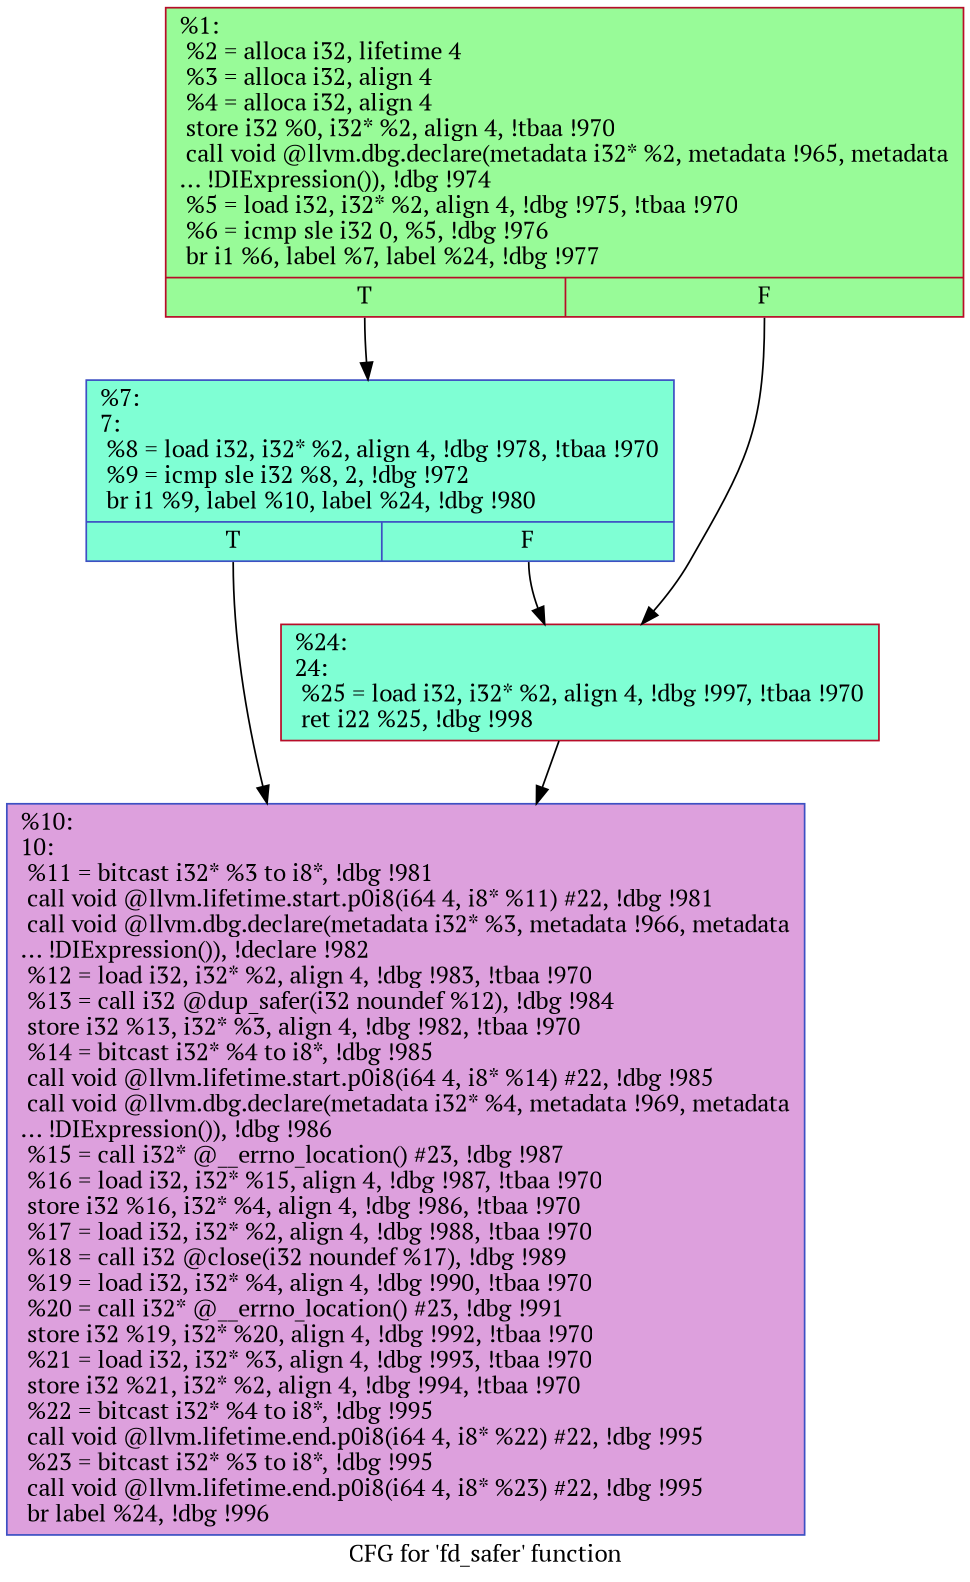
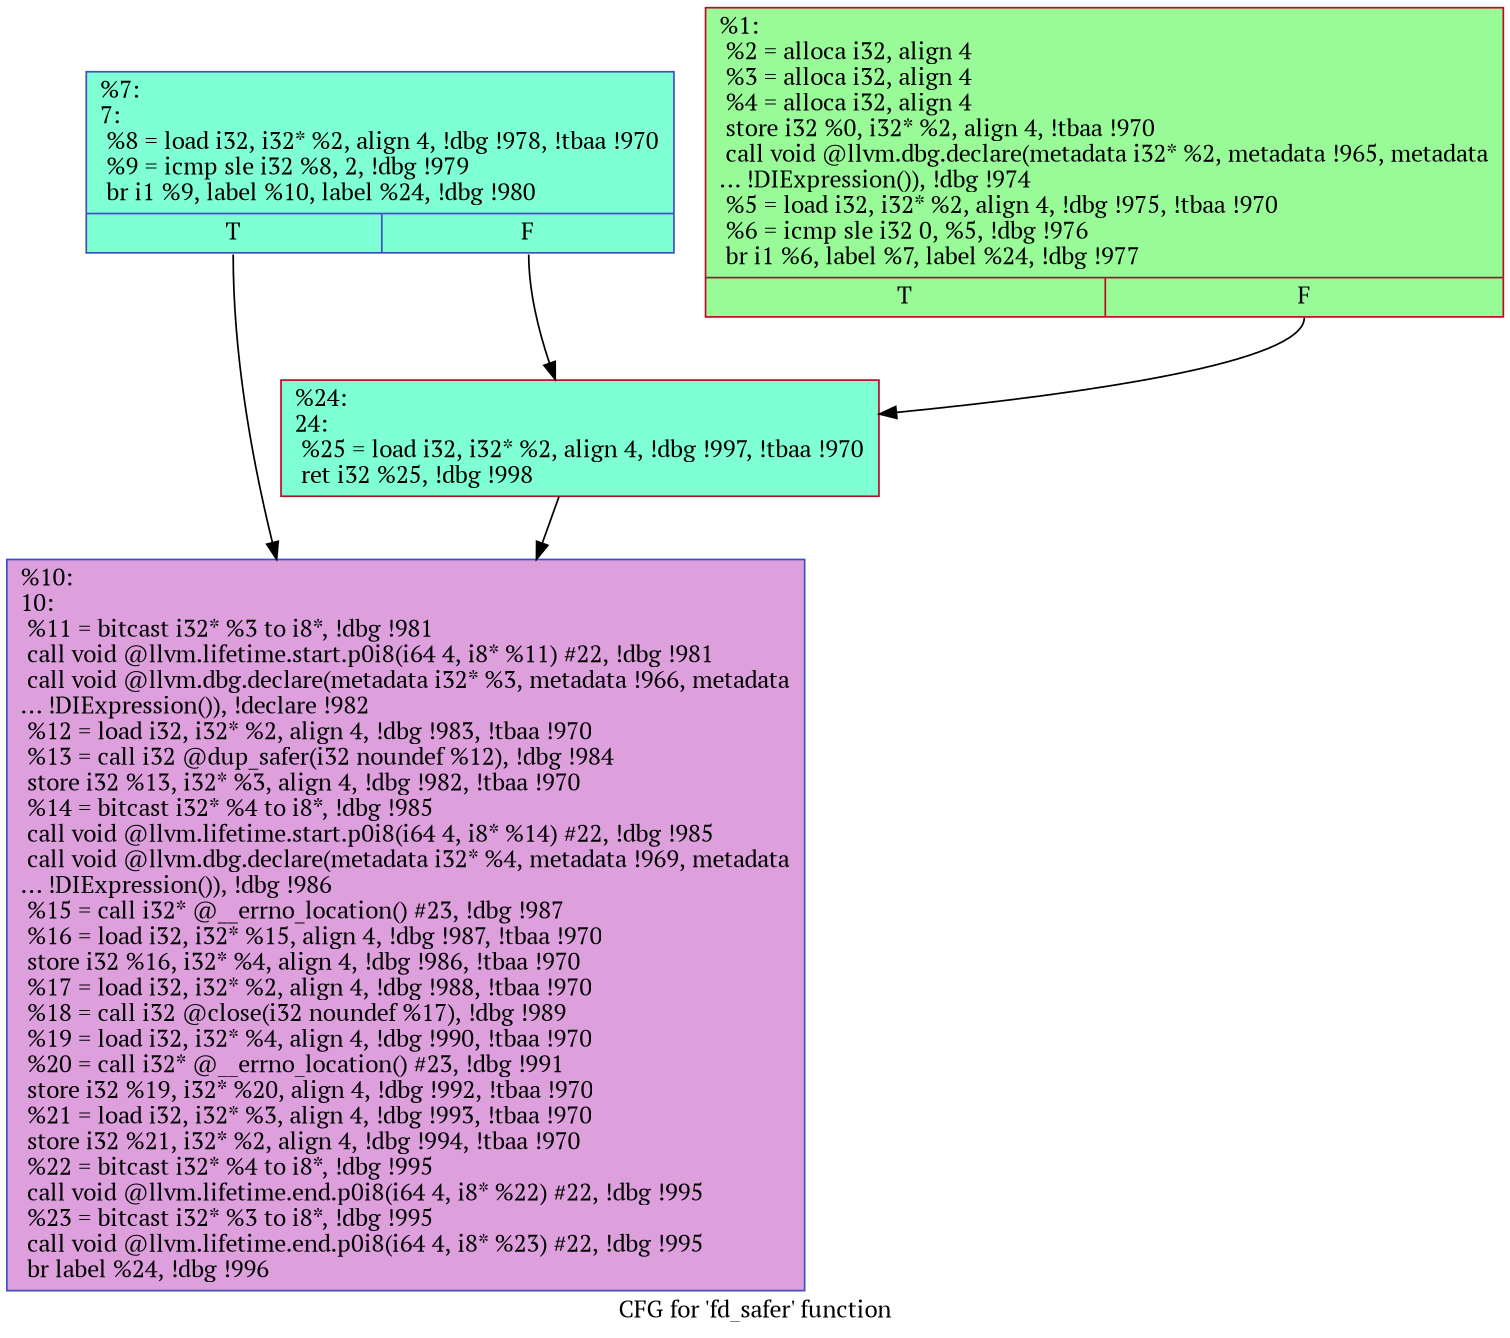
node "%1:": text "%2 = alloca i32, lifetime 4" -> "%2 = alloca i32, align 4"
edge "%1:" -> "%7:": removed
node "%7:": text "%9 = icmp sle i32 %8, 2, !dbg !972" -> "%9 = icmp sle i32 %8, 2, !dbg !979"
node "%24:": text "ret i22 %25, !dbg !998" -> "ret i32 %25, !dbg !998"
